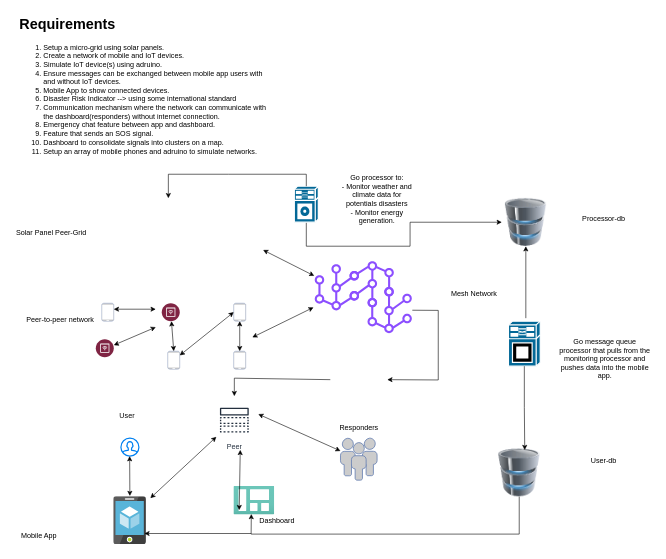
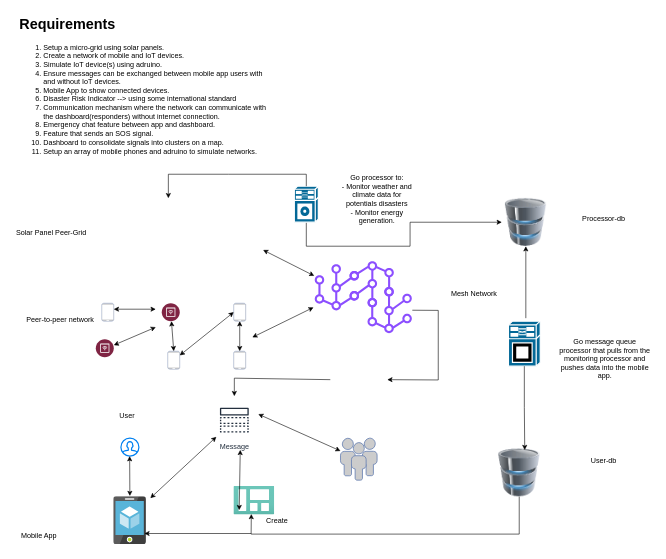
node "Responders": removed
node "Peer": label "Peer" -> "Message"
node "Dashboard": label "Dashboard" -> "Create"
